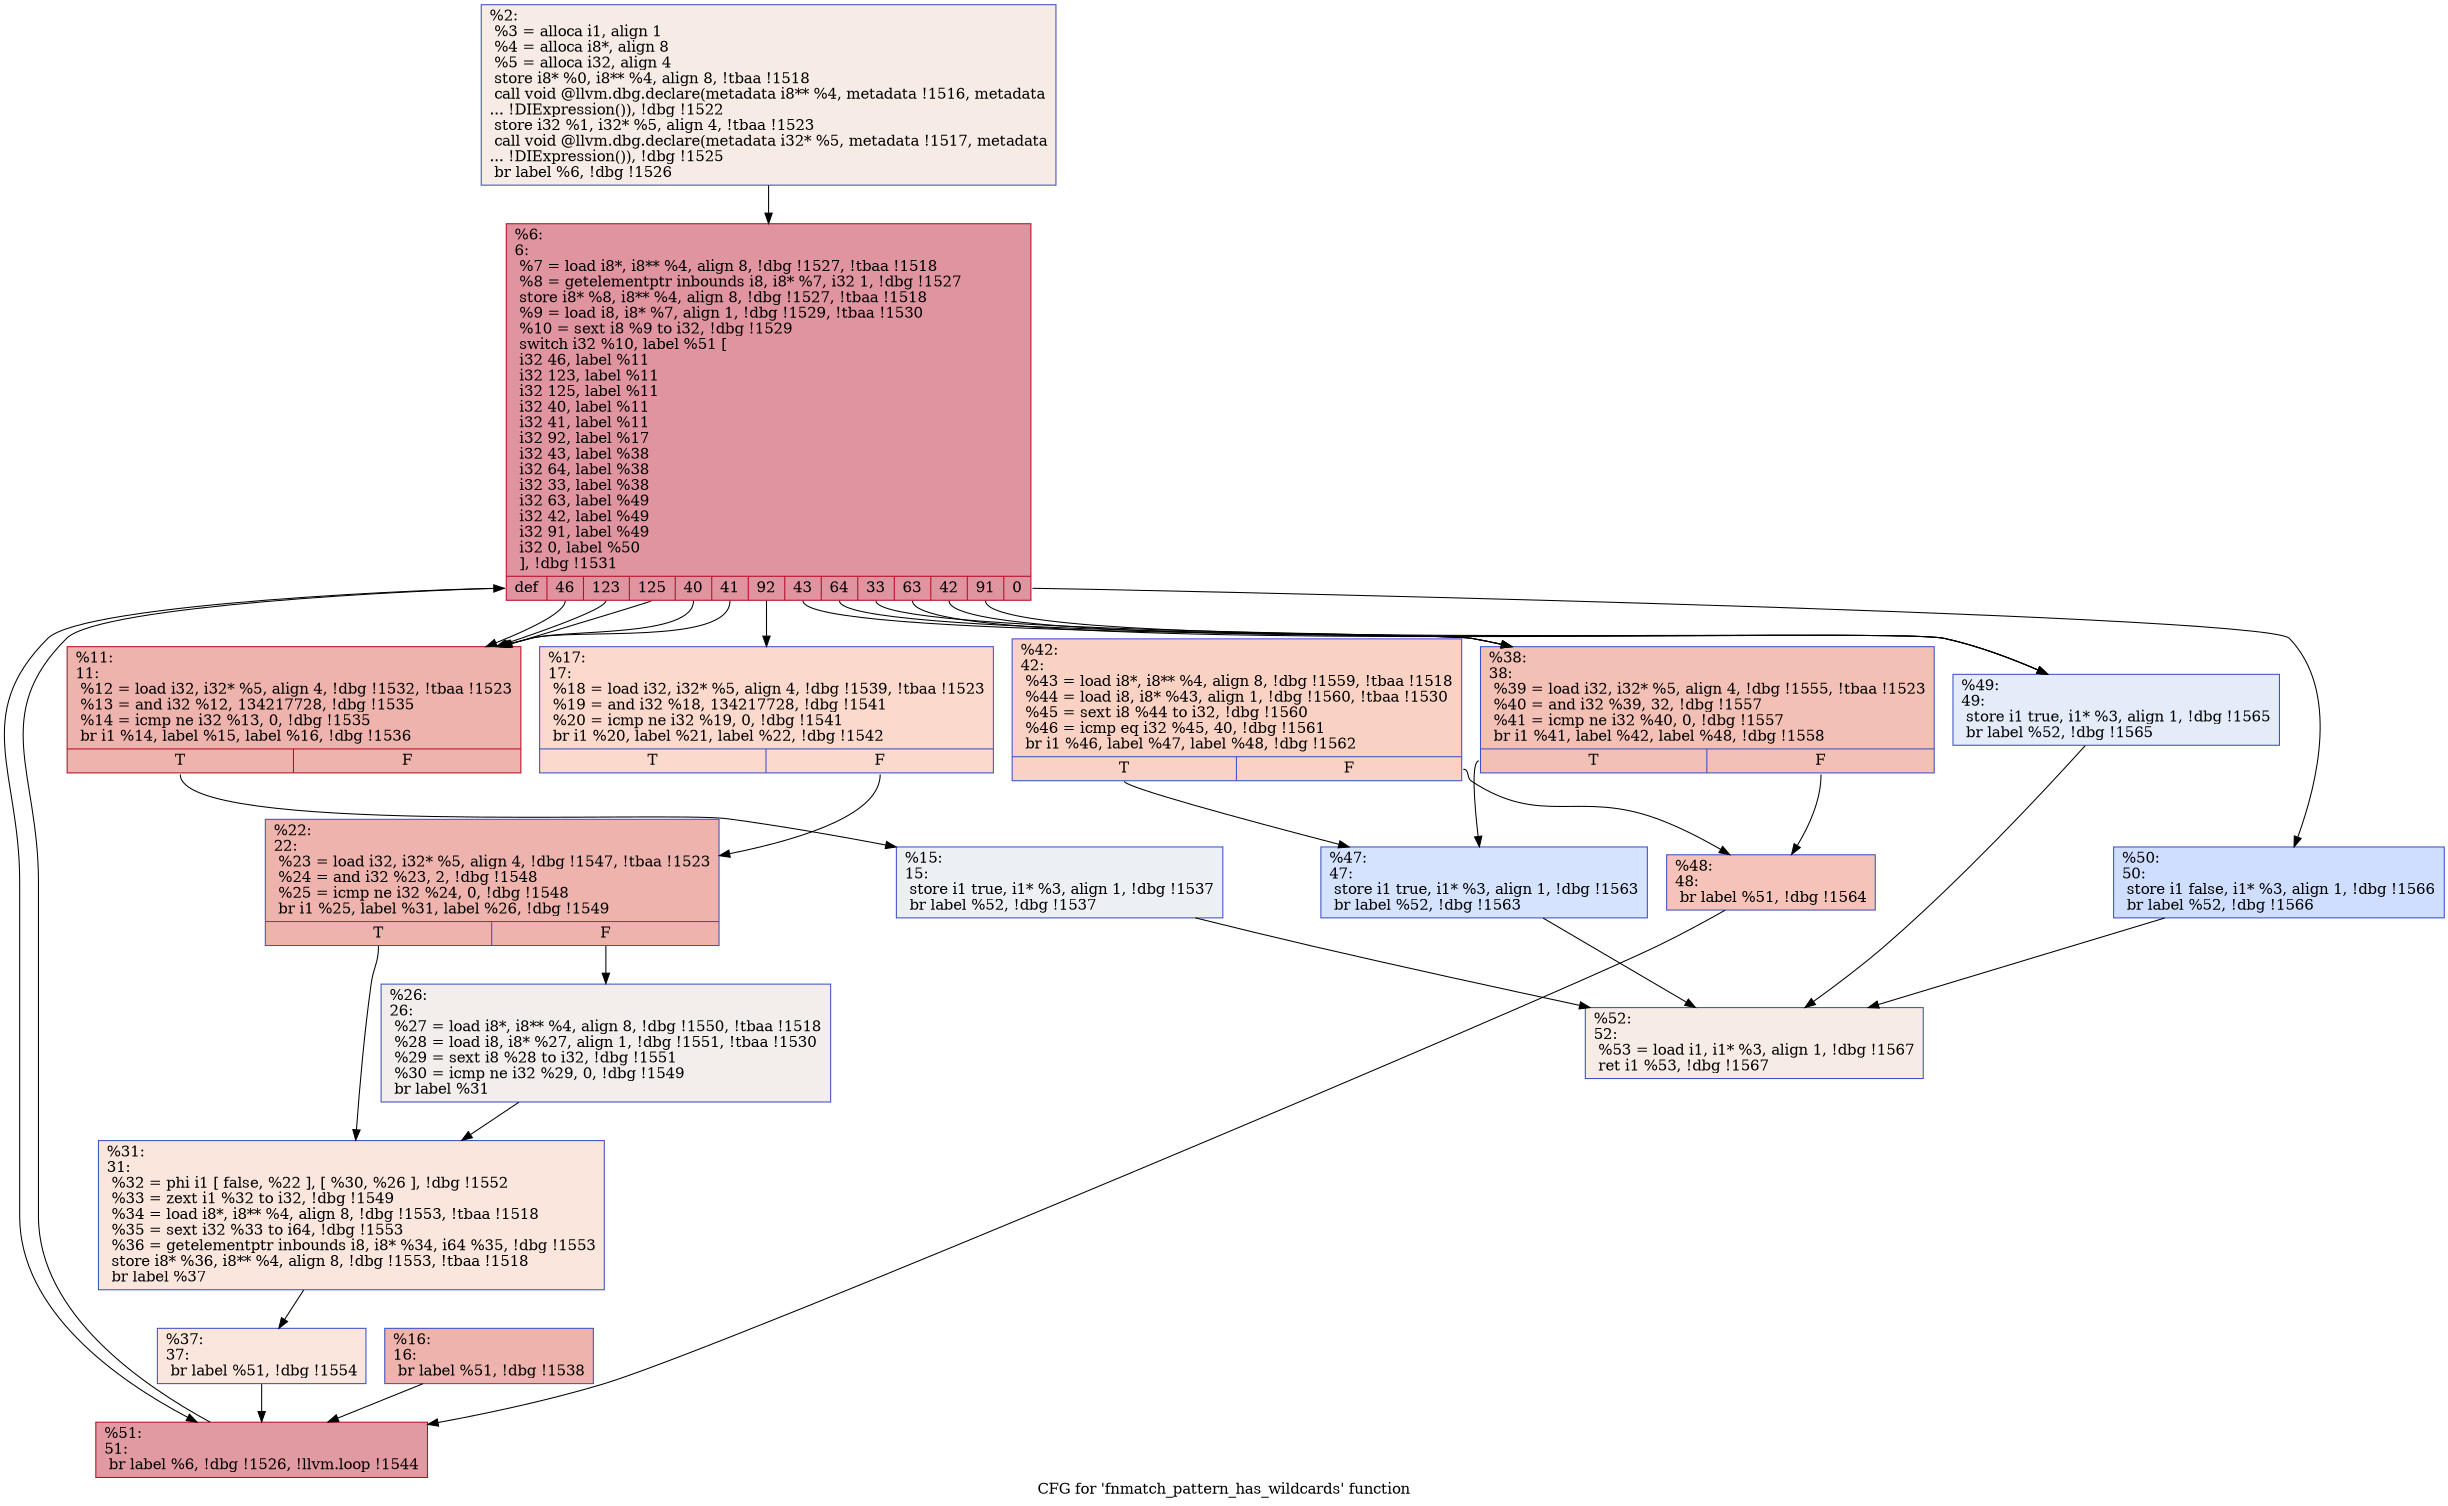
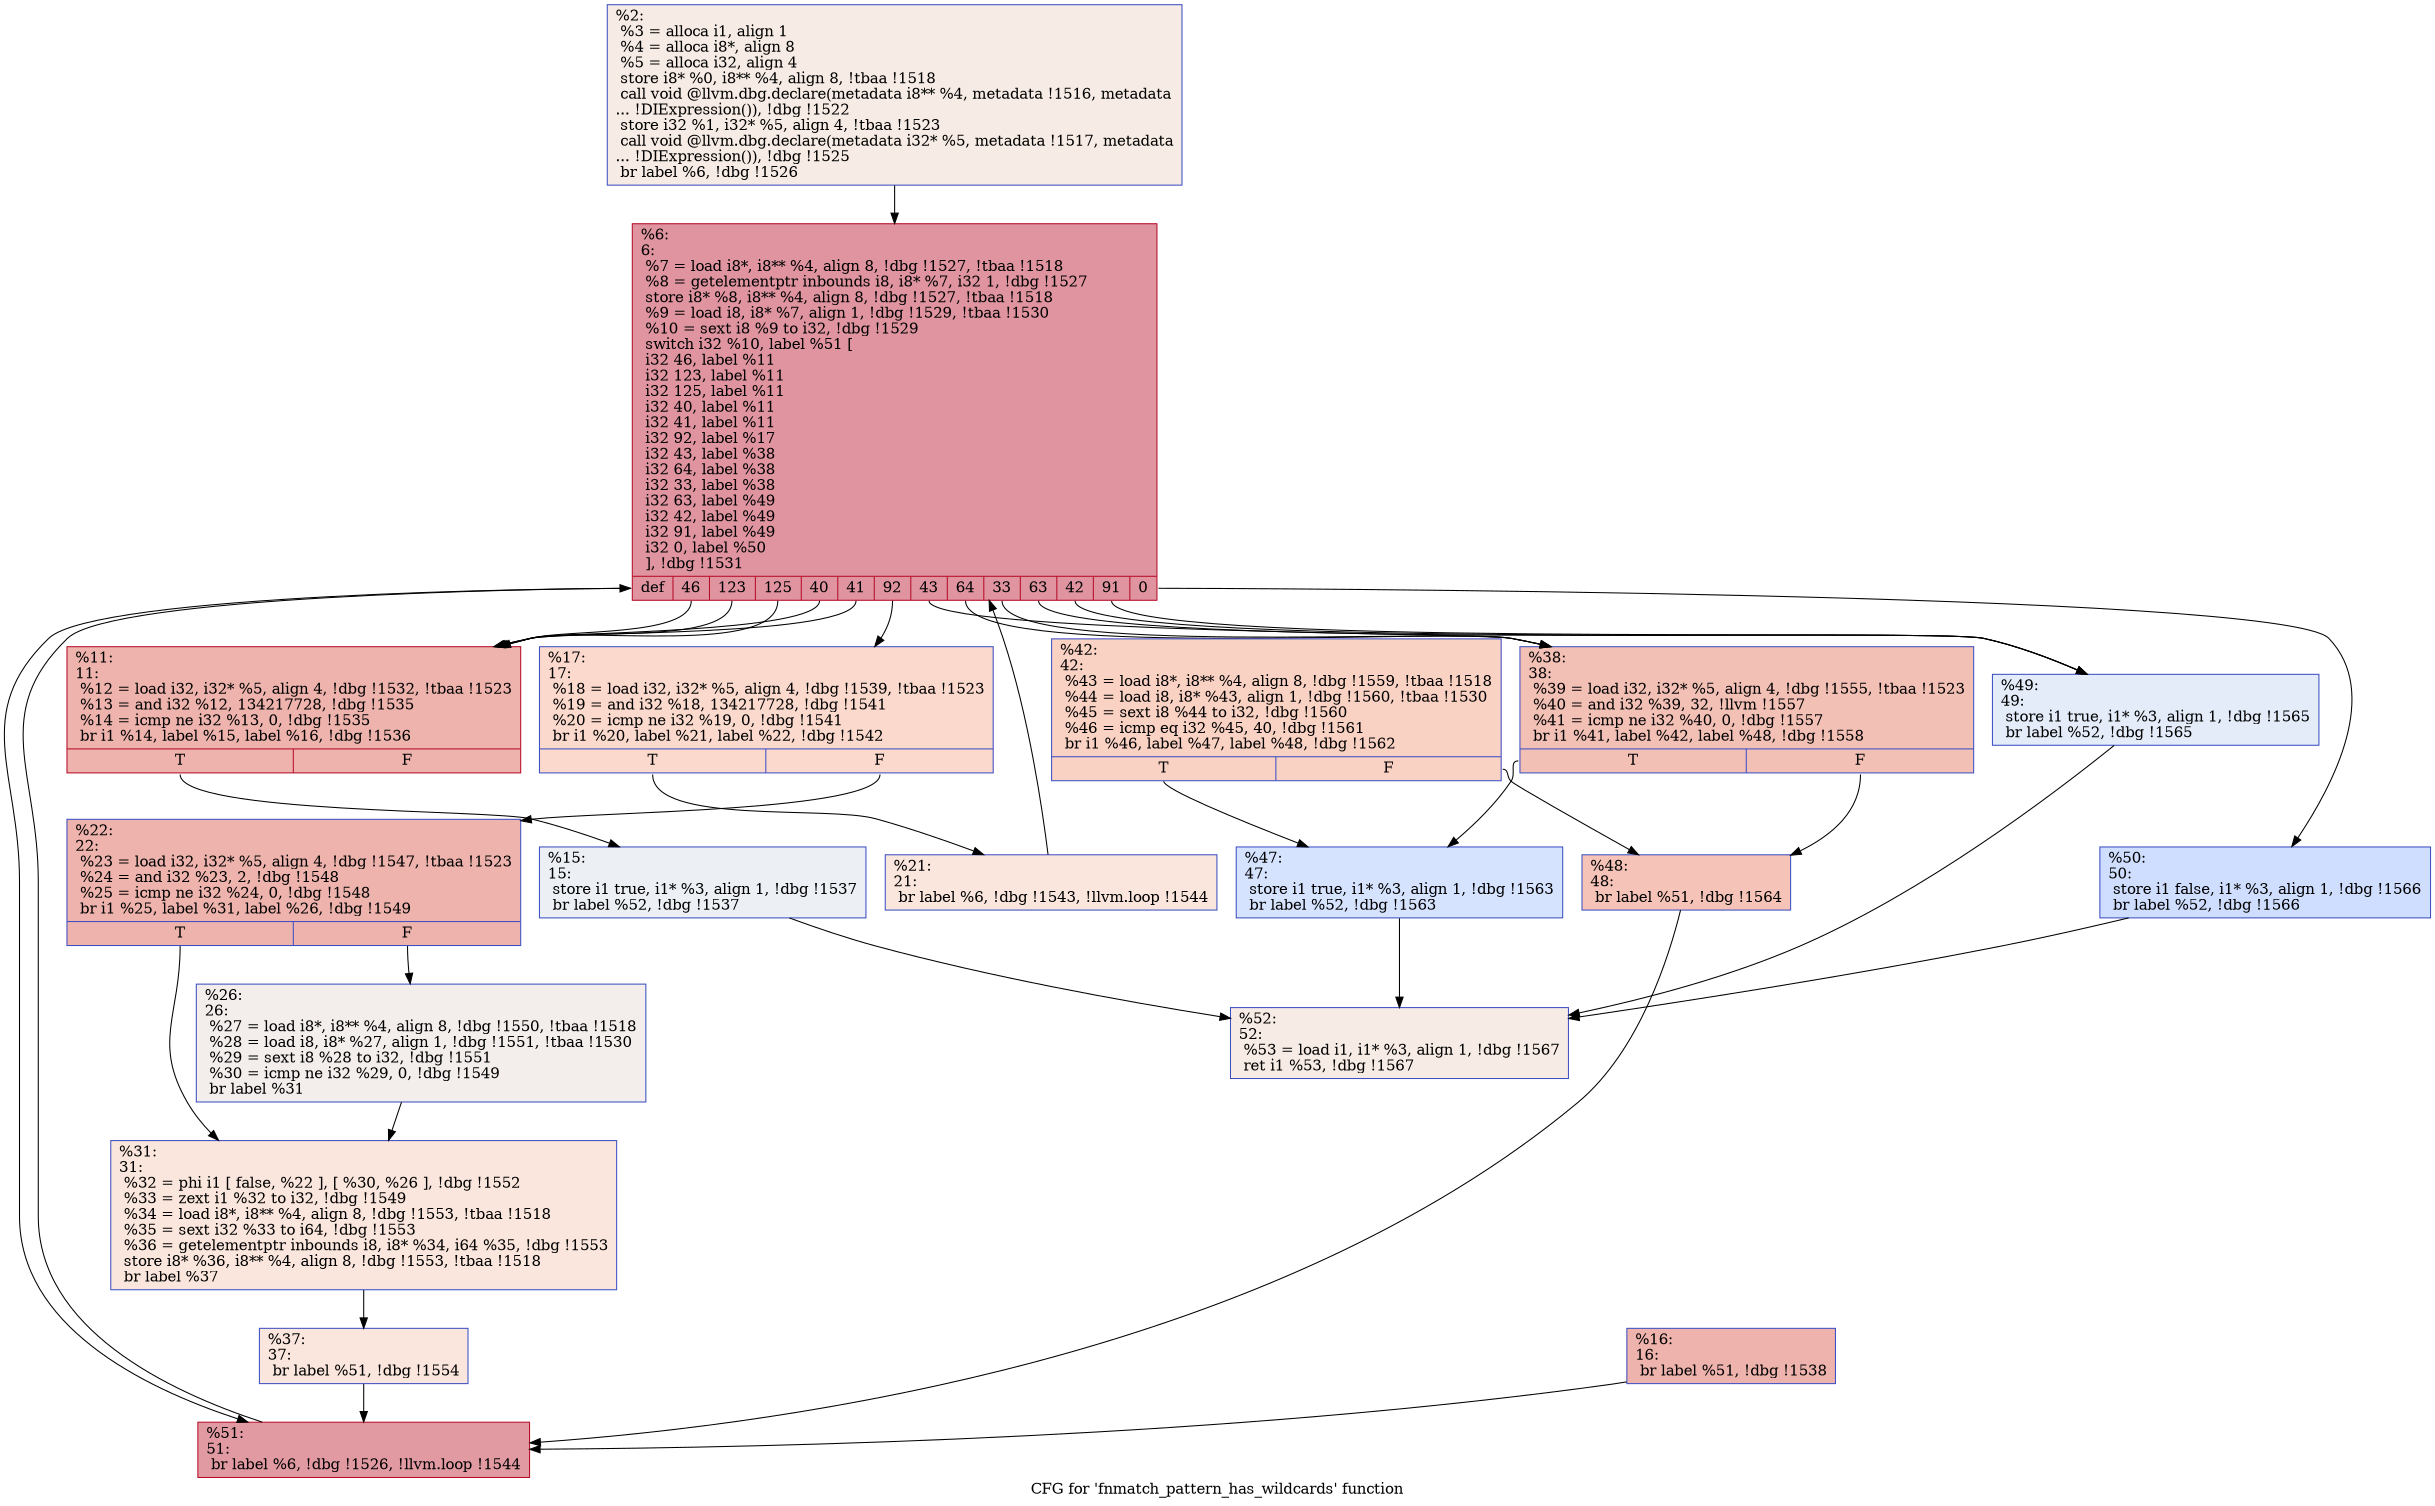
node "%38:": text "%40 = and i32 %39, 32, !dbg !1557" -> "%40 = and i32 %39, 32, !llvm !1557"
node "%21:": added
